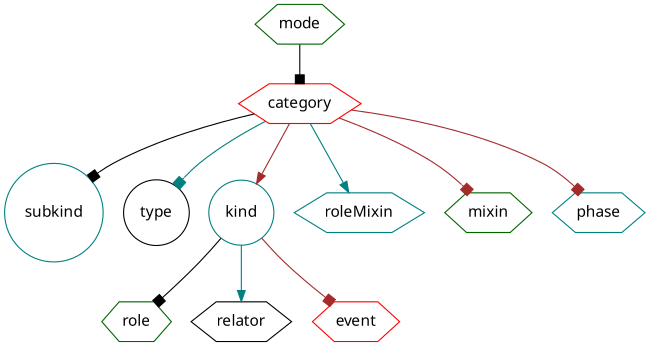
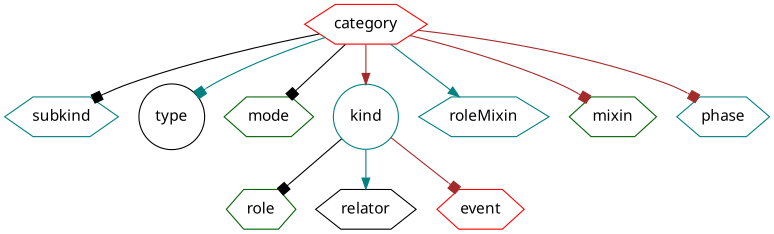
edge "mode" -> "category": reversed
node "subkind": shape circle -> hexagon
